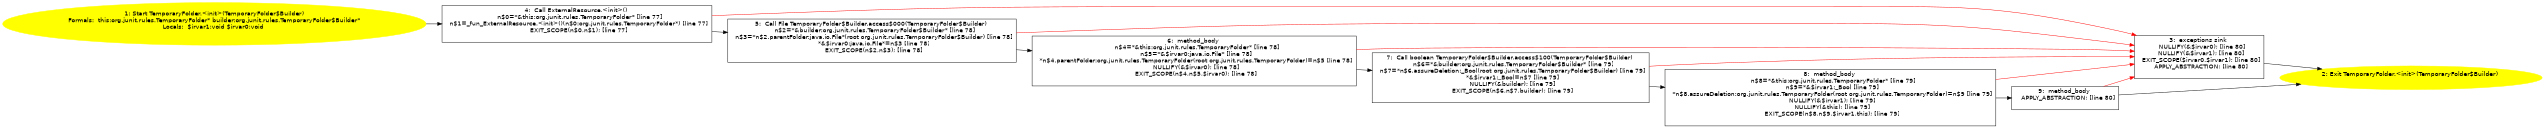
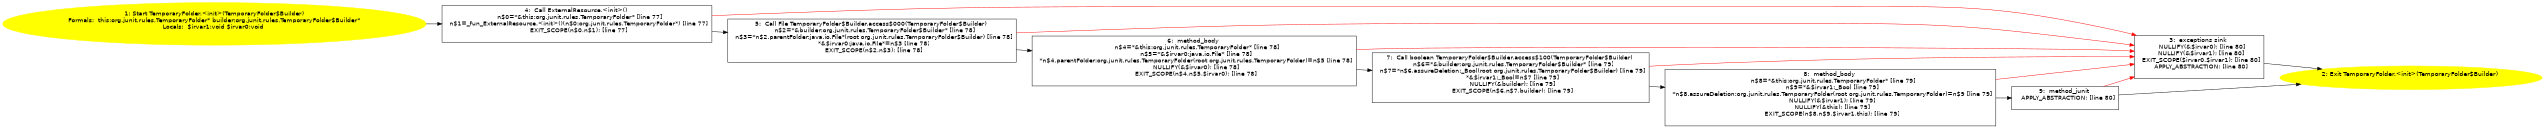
node "9:  method_body APPLY_ABSTRACTION; [line 80]": label "9:  method_body APPLY_ABSTRACTION; [line 80]" -> "9:  method_junit APPLY_ABSTRACTION; [line 80]"
